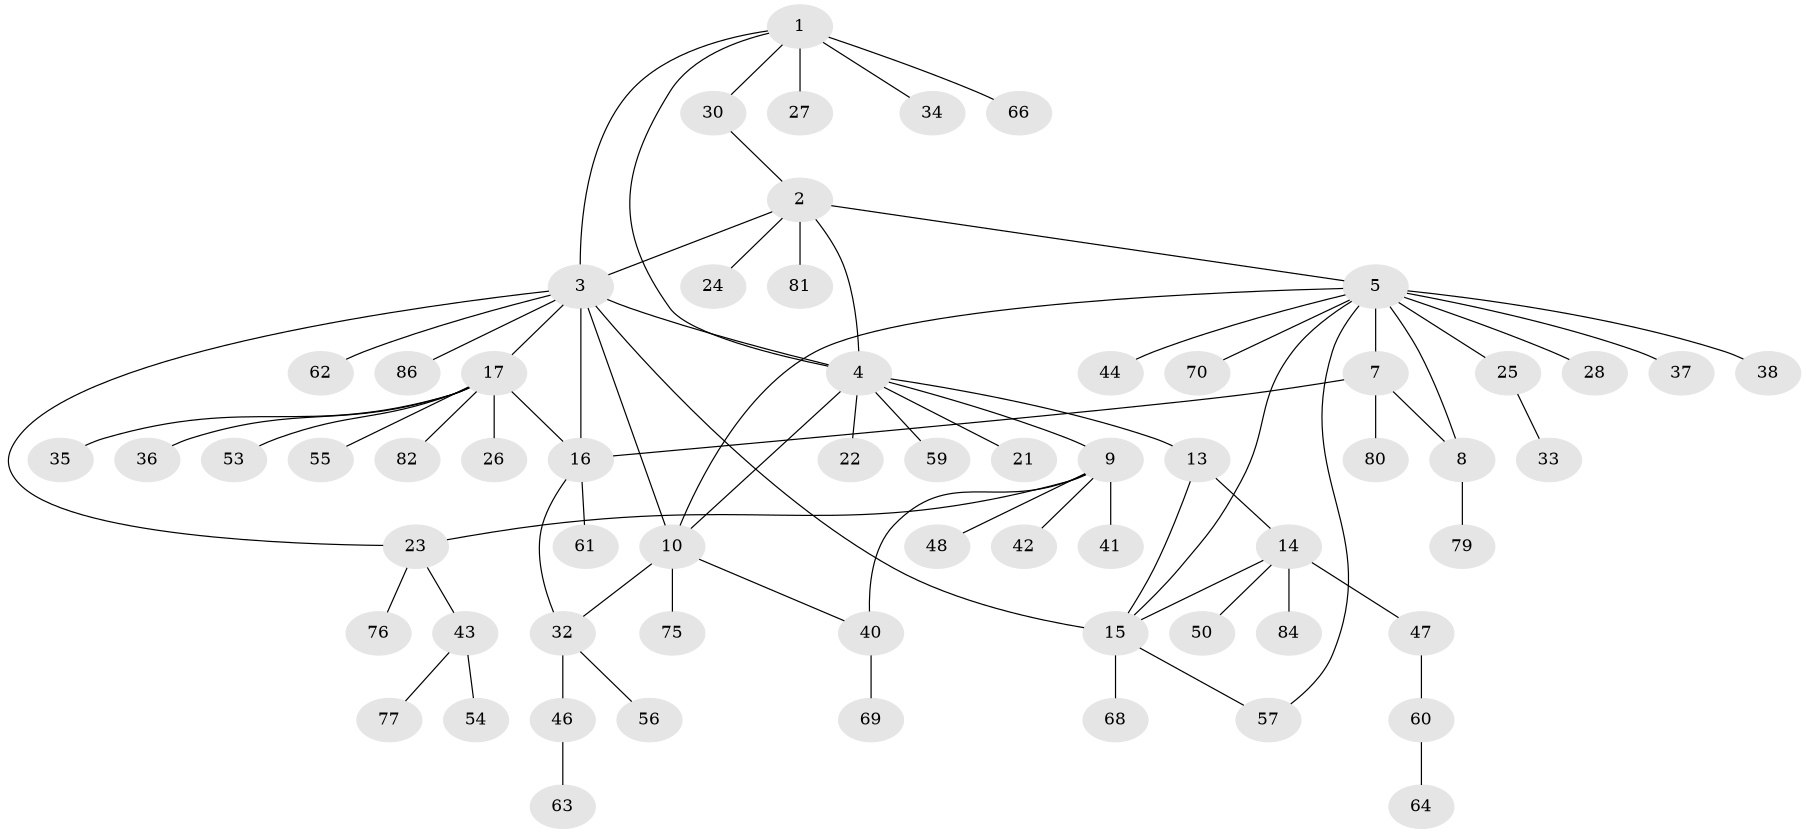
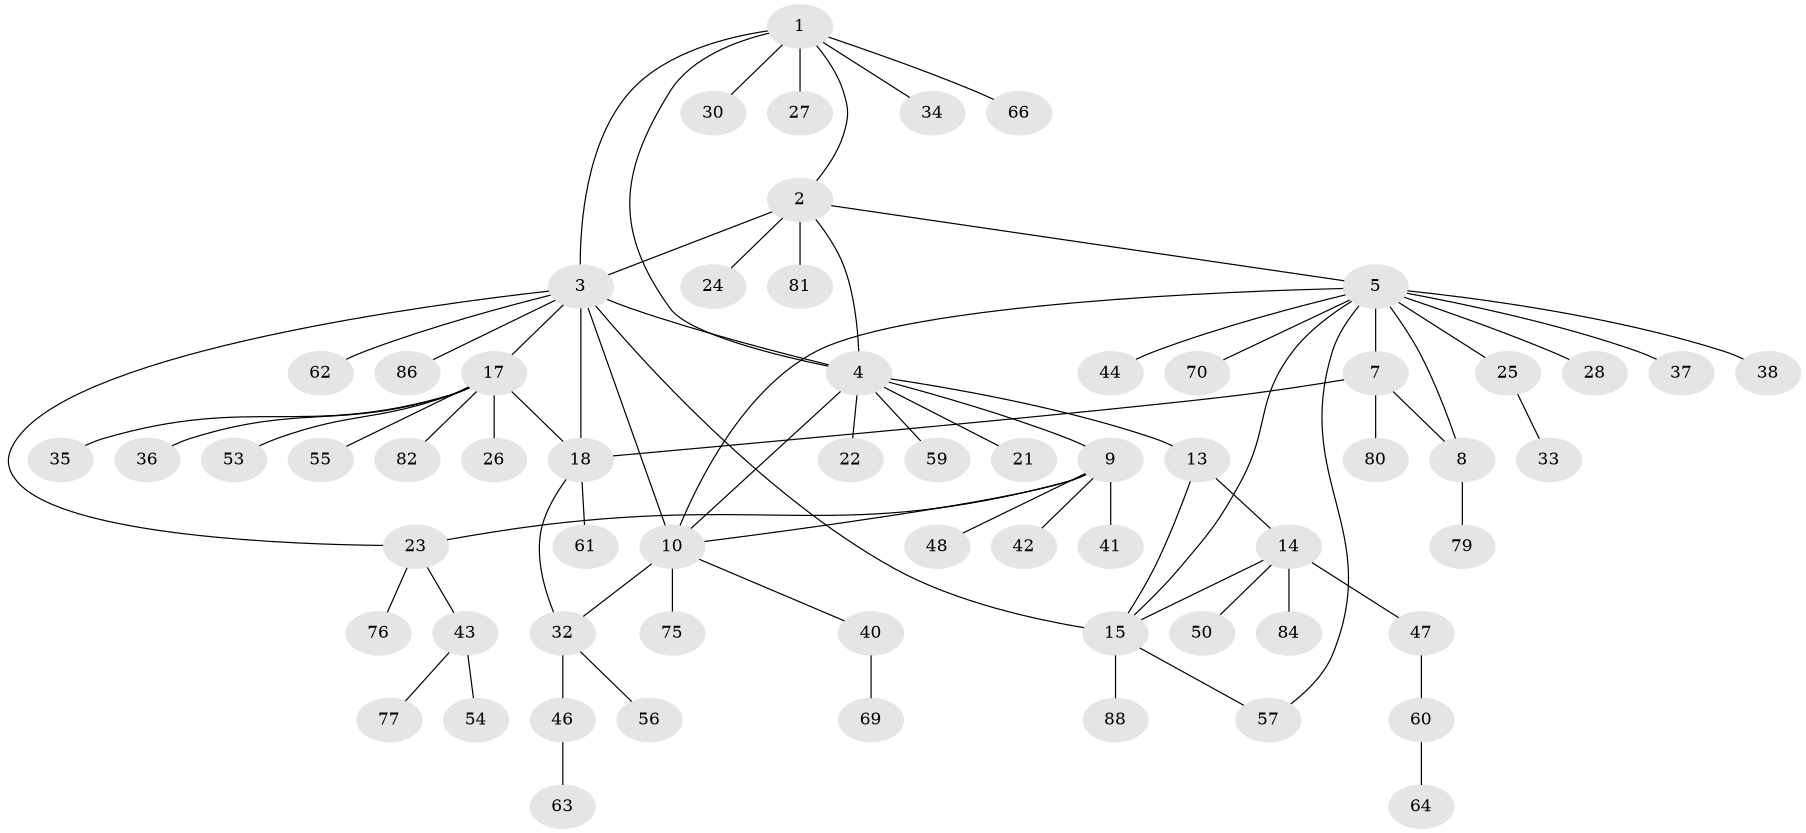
edge "30" -- "2": now "1" -- "2"
node "16": label "16" -> "18"
edge "9" -- "40": now "9" -- "10"
node "68": label "68" -> "88"
